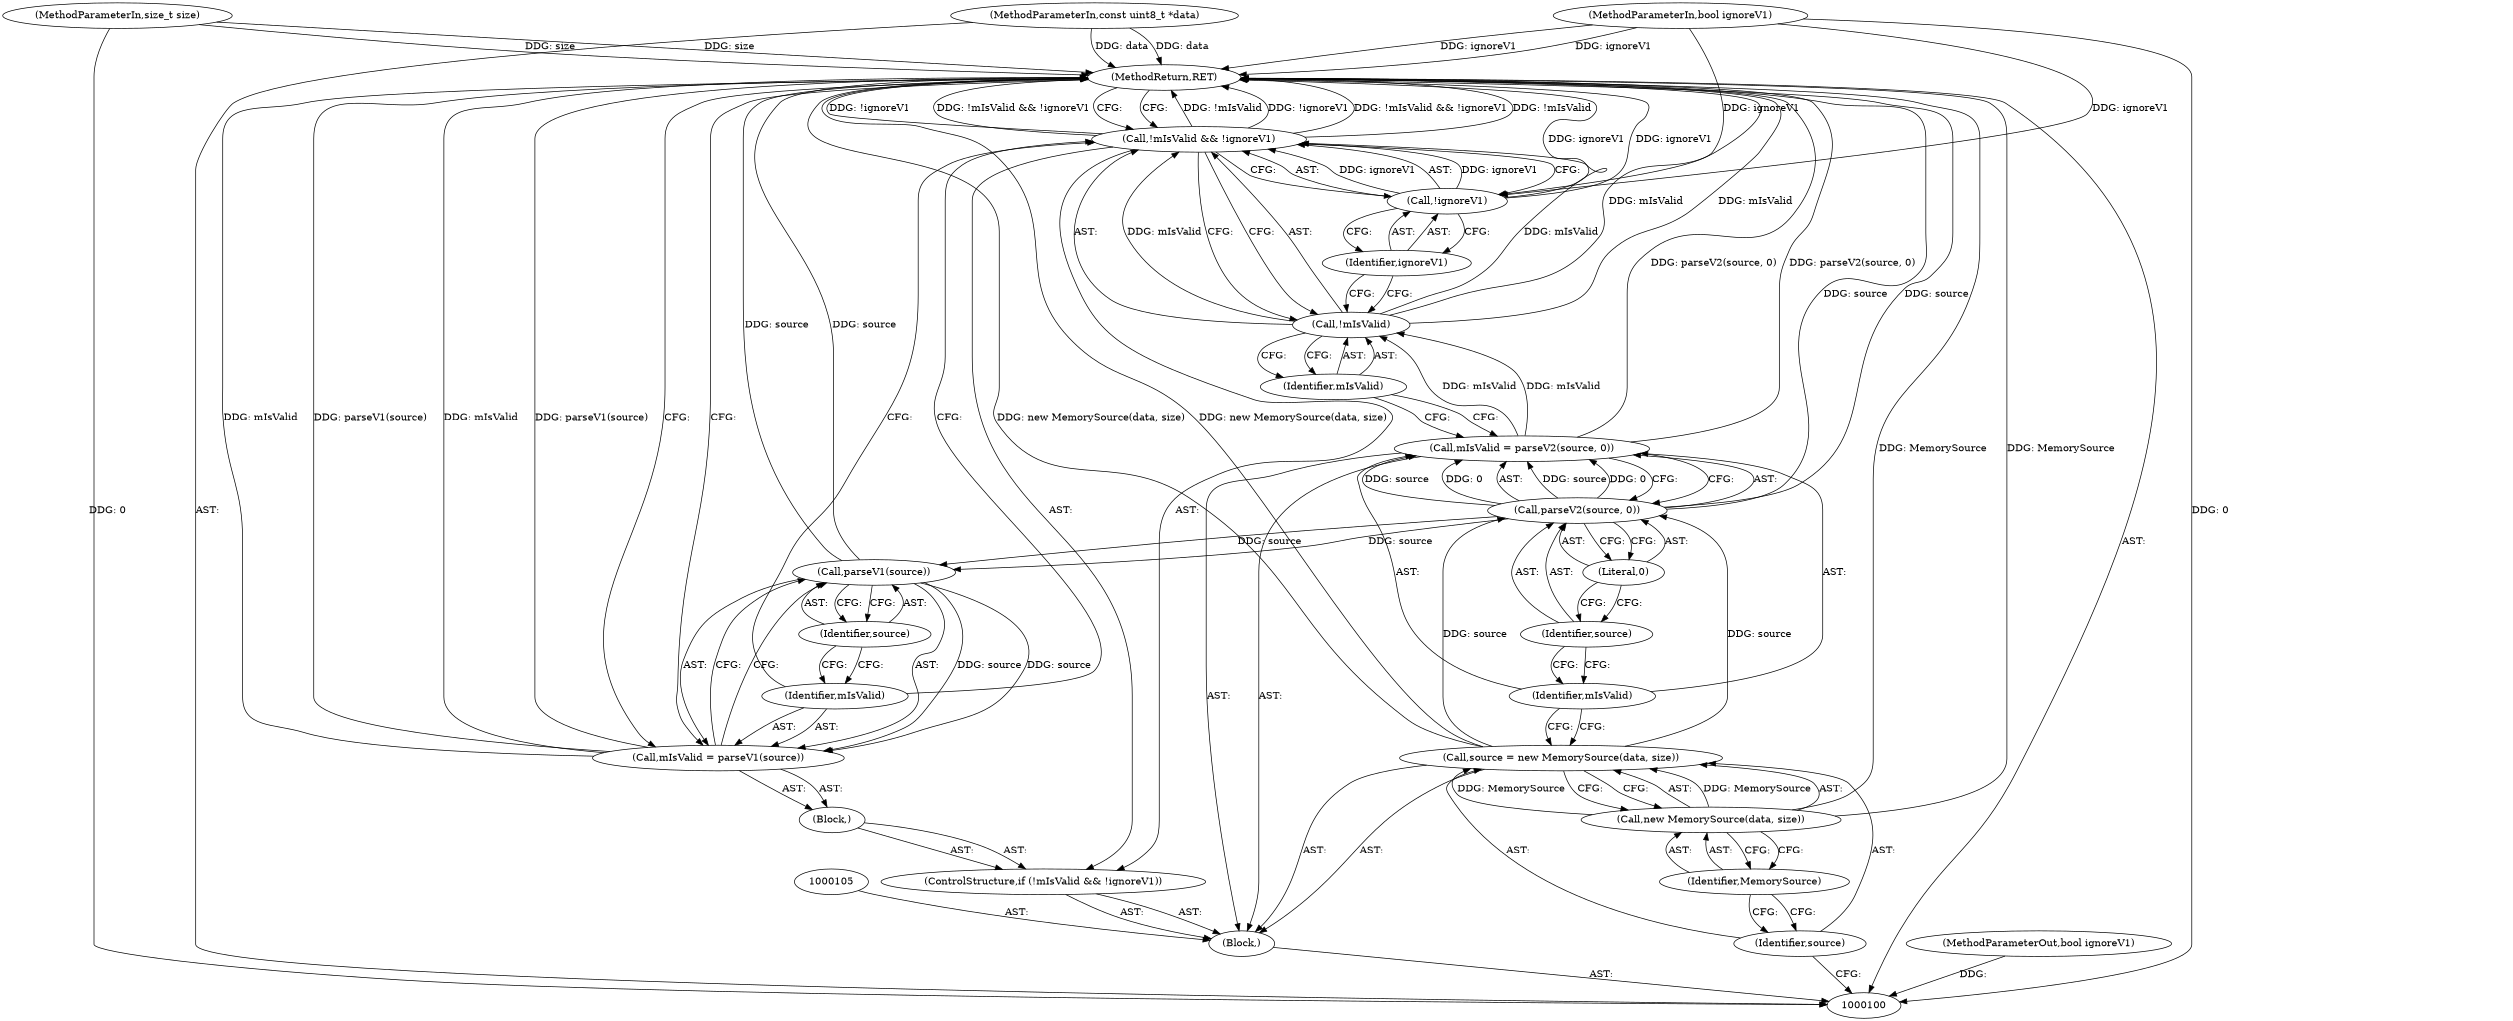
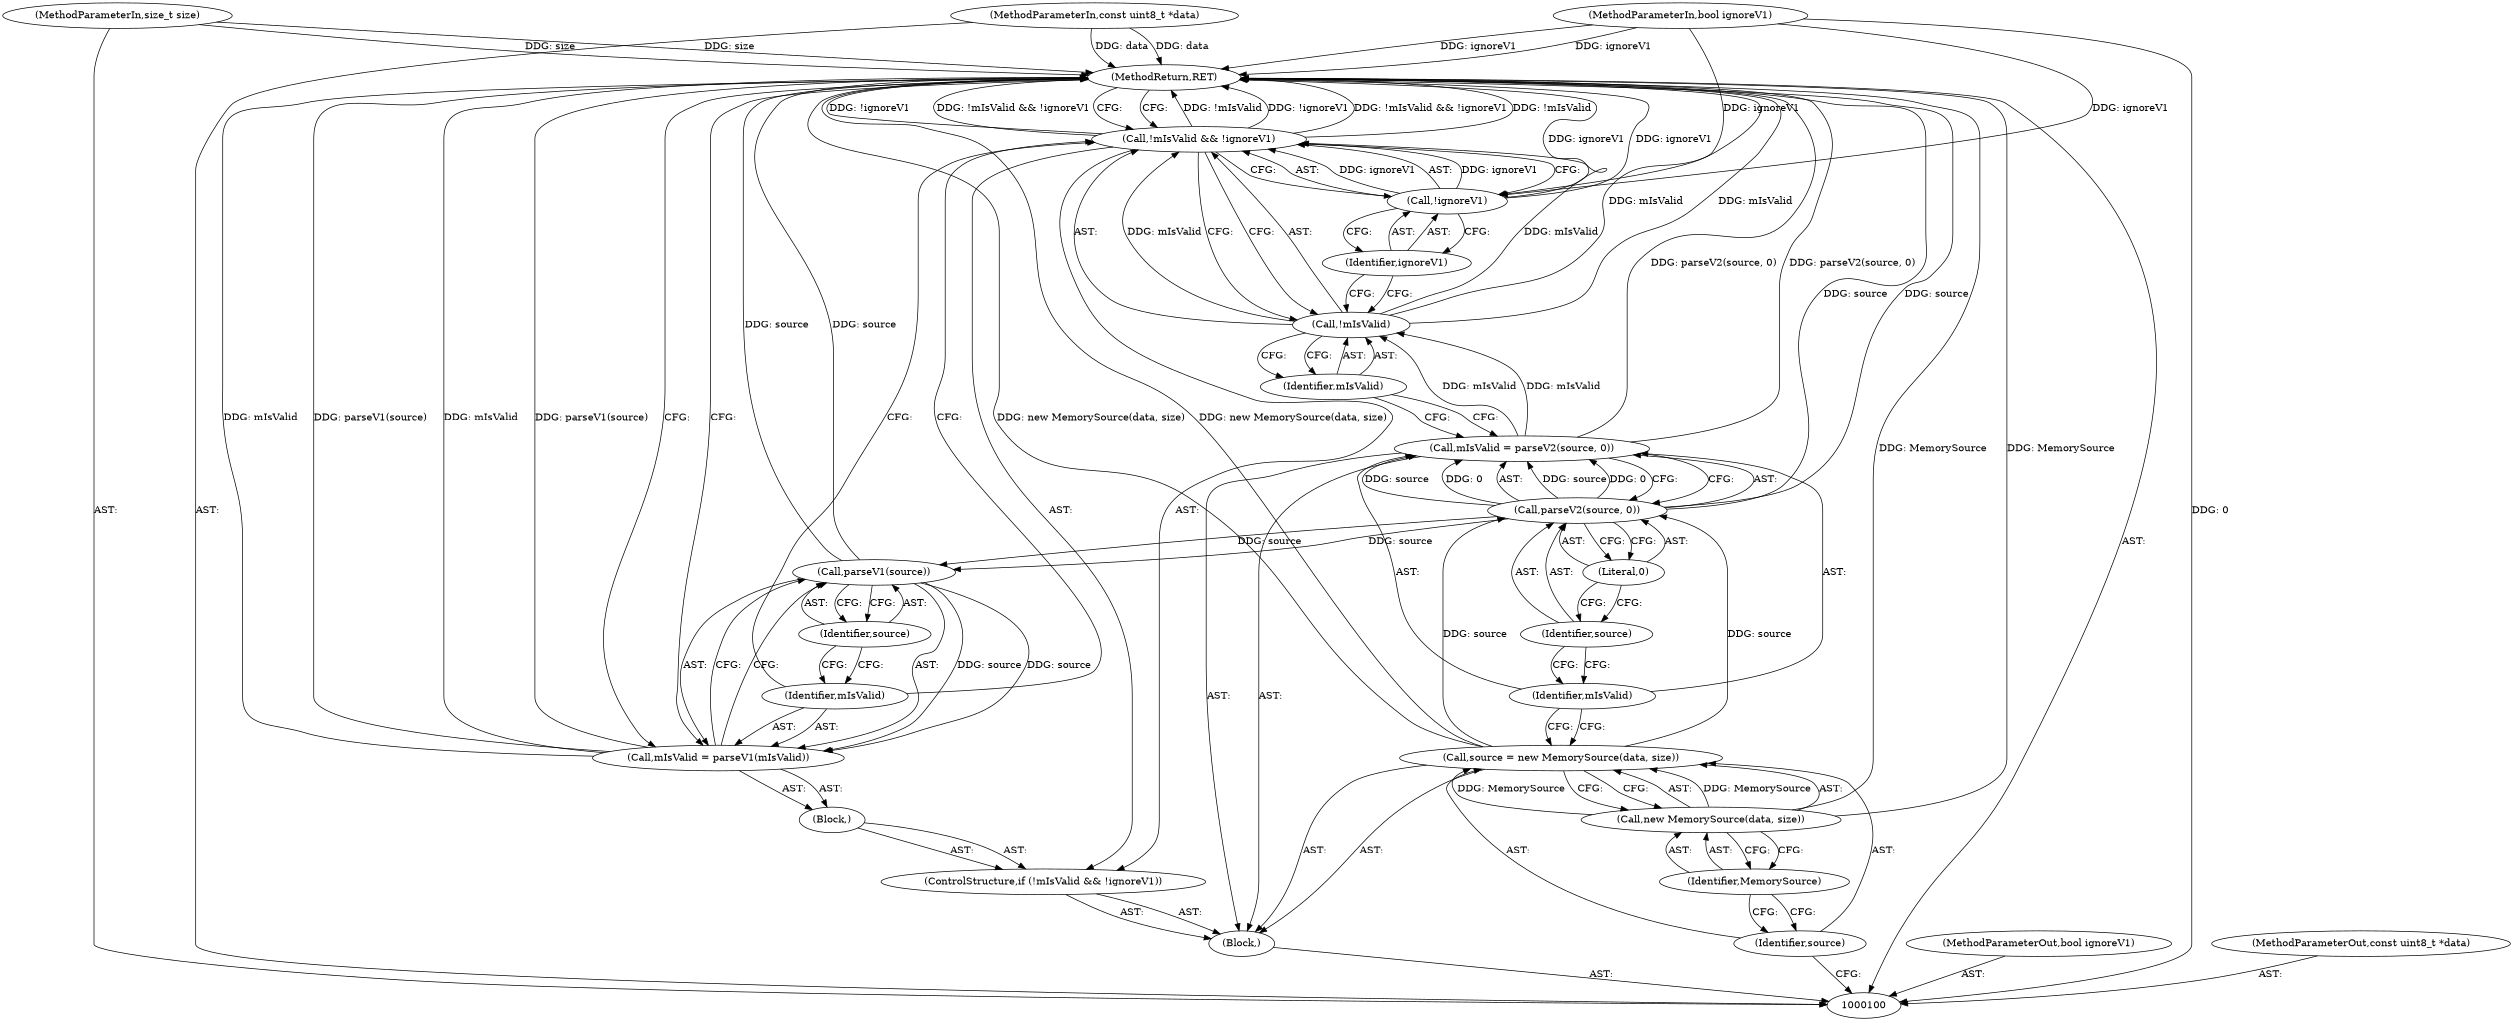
edge "(MethodParameterIn,size_t size)" -> "1000100": label "DDG: 0" -> "AST: "
node "(Call,mIsValid = parseV1(source))": label "(Call,mIsValid = parseV1(source))" -> "(Call,mIsValid = parseV1(mIsValid))"
node "1000105": removed
node "(MethodParameterOut,const uint8_t *data)": added
edge "(MethodParameterOut,bool ignoreV1)" -> "1000100": label "DDG: " -> "AST: "
